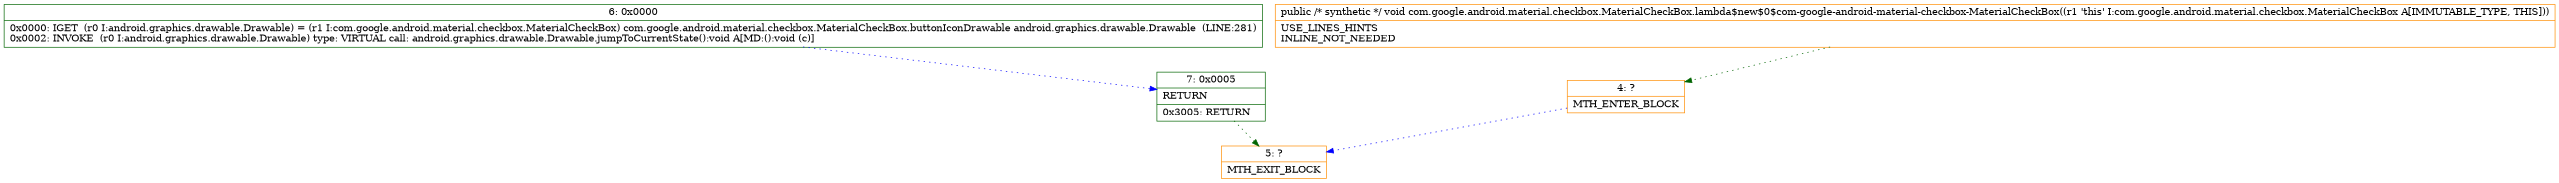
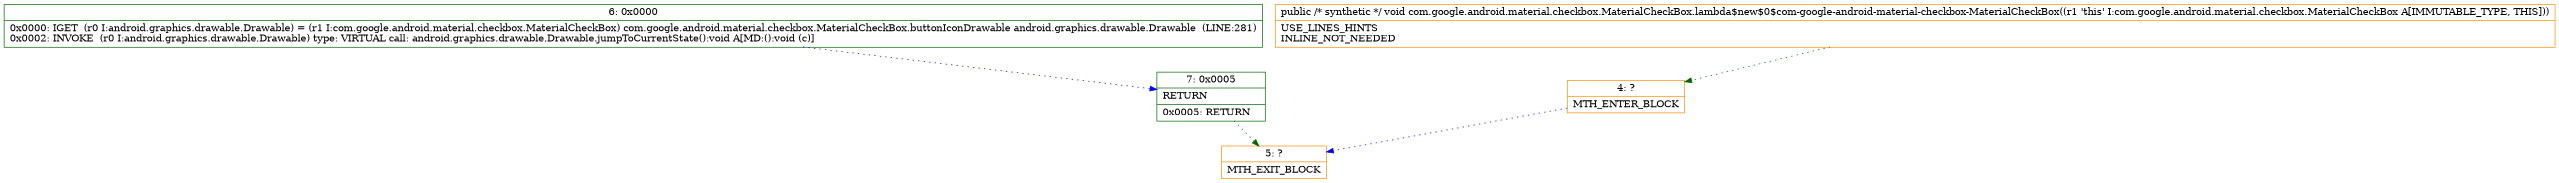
node "7: 0x0005": text "0x3005: RETURN" -> "0x0005: RETURN"
